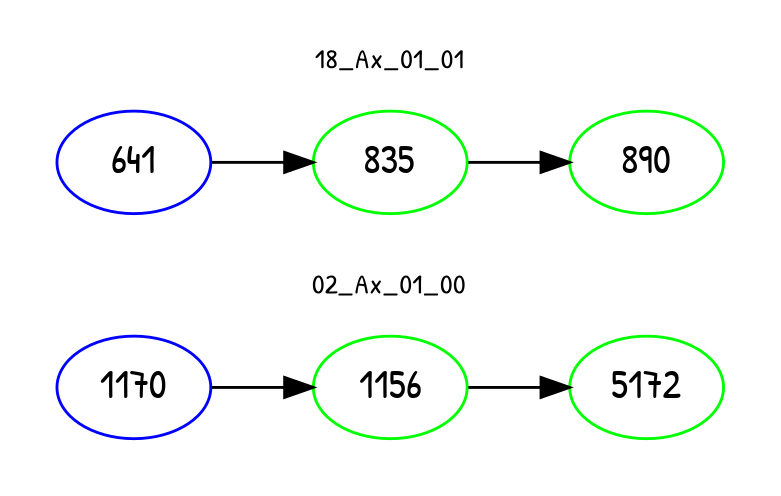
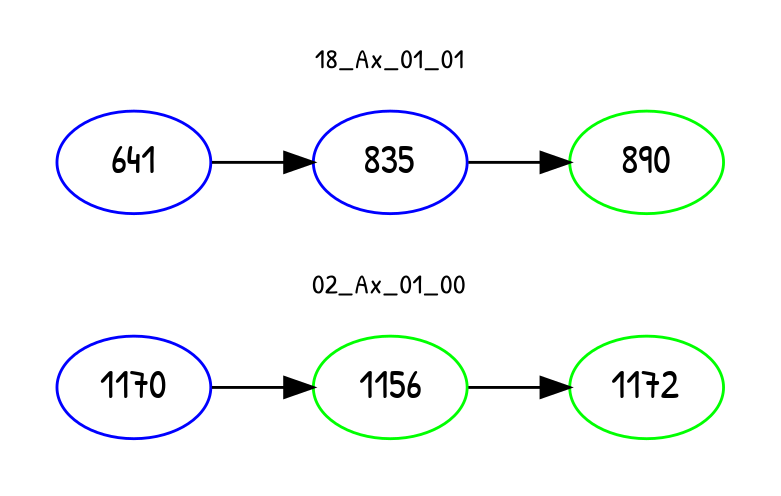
node "835": color green -> blue
node "5172": label "5172" -> "1172"
